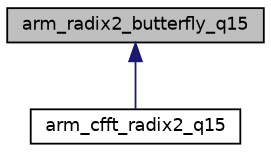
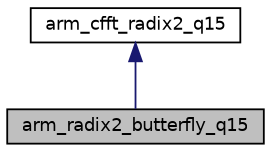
edge "arm_cfft_radix2_q15" -> "arm_radix2_butterfly_q15": reversed
